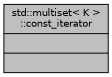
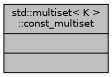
node "std::multiset< K >": text "::const_iterator" -> "::const_multiset"
